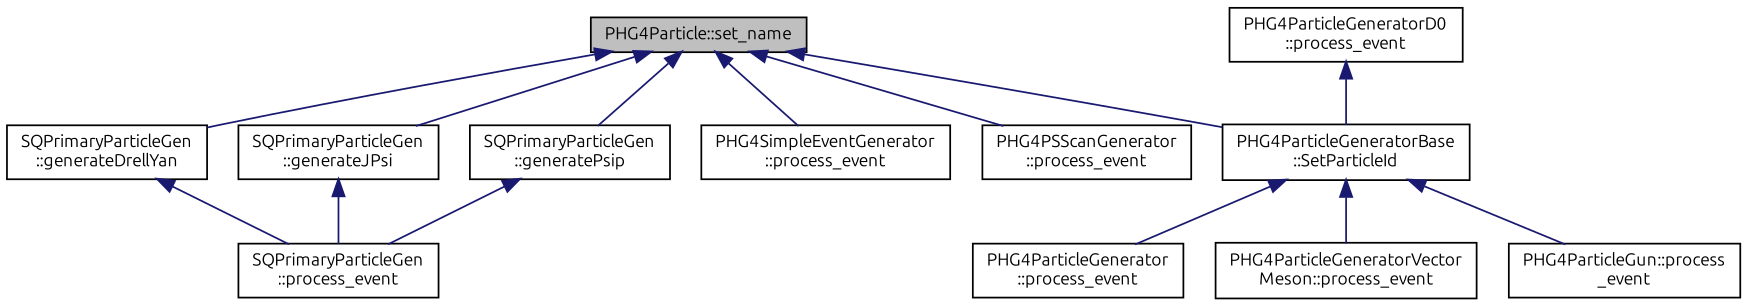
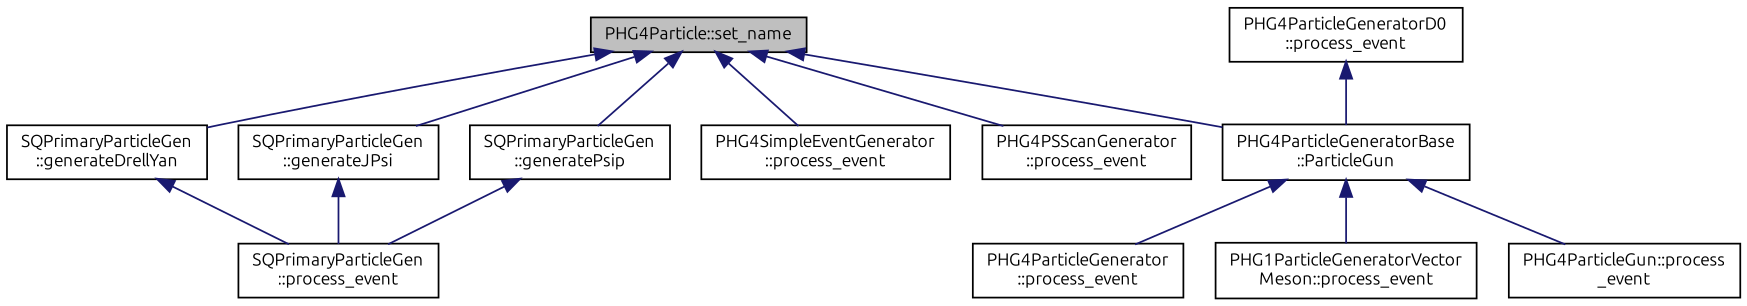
node "PHG4ParticleGeneratorBase ::SetParticleId": label "PHG4ParticleGeneratorBase ::SetParticleId" -> "PHG4ParticleGeneratorBase ::ParticleGun"
node "PHG4ParticleGeneratorVector Meson::process_event": label "PHG4ParticleGeneratorVector Meson::process_event" -> "PHG1ParticleGeneratorVector Meson::process_event"
